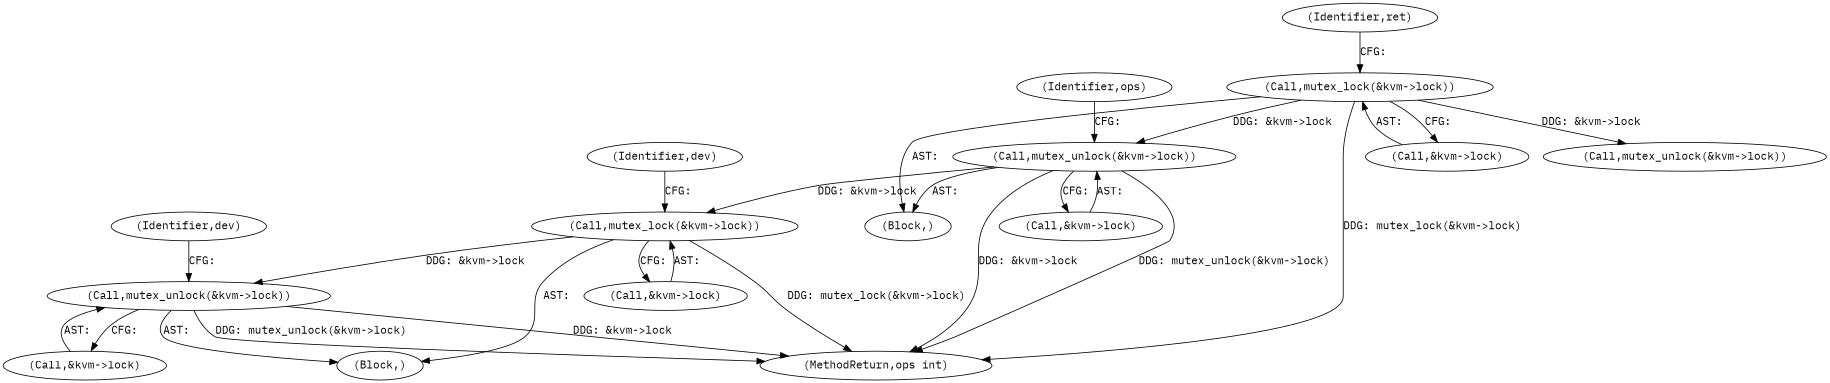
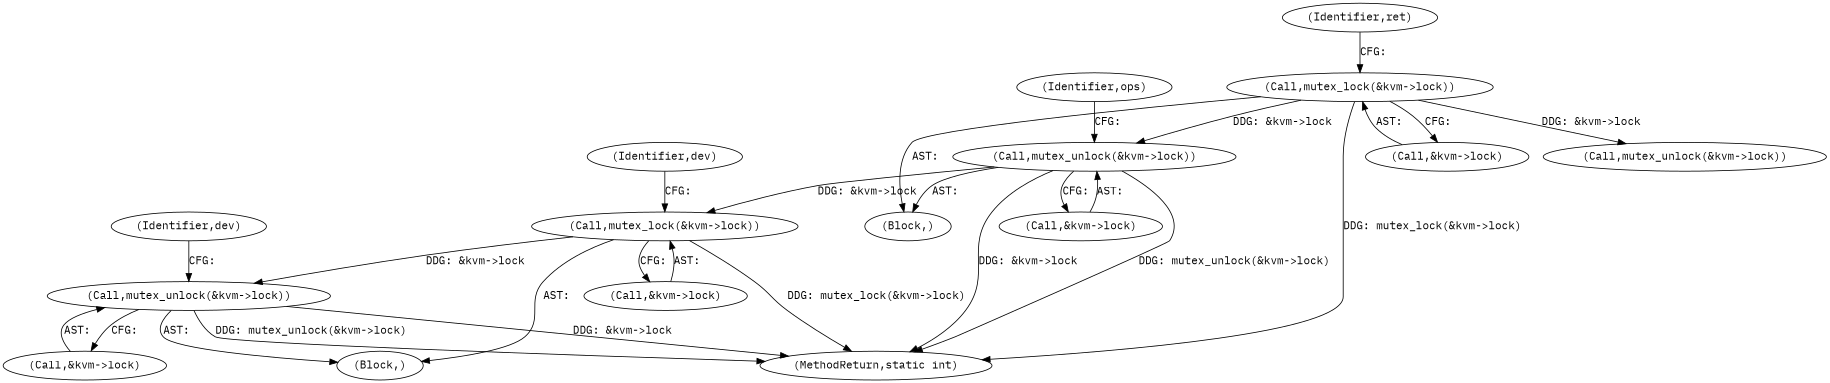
node "(MethodReturn,ops int)": label "(MethodReturn,ops int)" -> "(MethodReturn,static int)"
